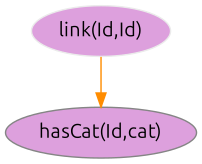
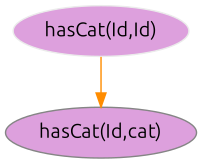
node "link(Id,Id)": label "link(Id,Id)" -> "hasCat(Id,Id)"
